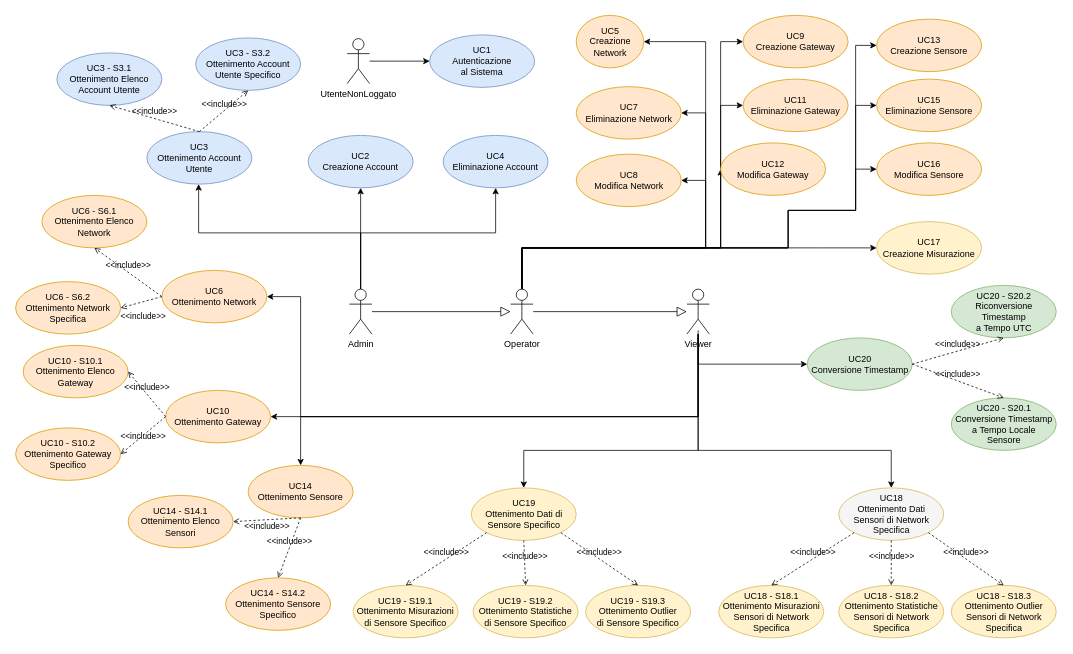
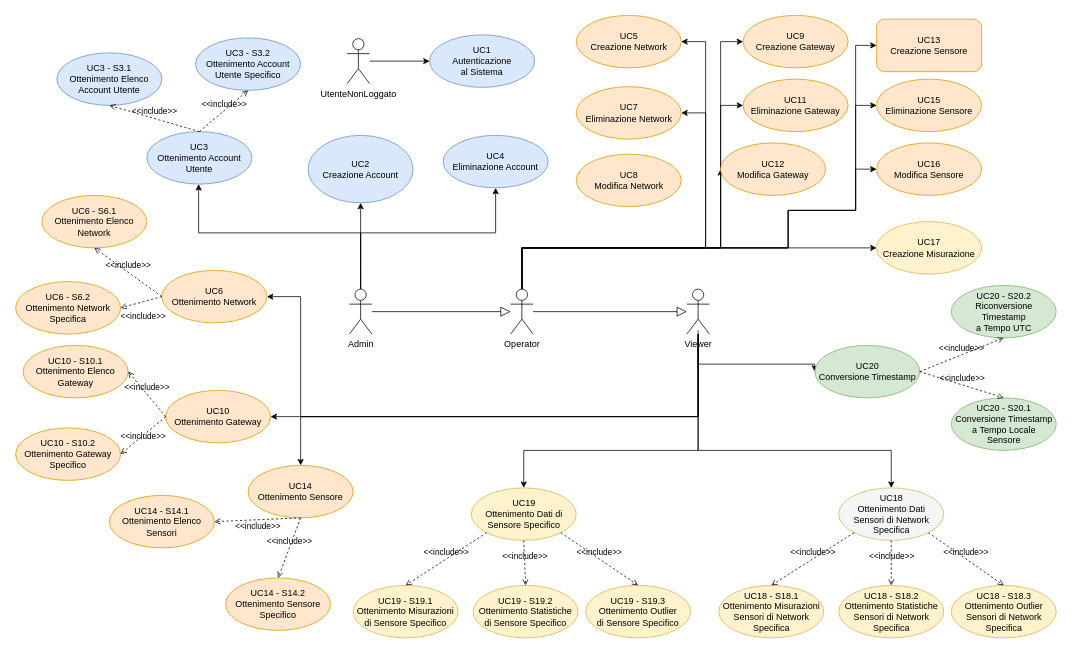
node "UC5 Creazione Network": size 68x53 -> 105x53
node "UC13 Creazione Sensore": shape ellipse -> rounded rectangle
node "UC2 Creazione Account": size 105x53 -> 105x68
edge "Operator" -> "UC8 Modifica Network": removed
node "UC20 Conversione Timestamp": moved (860, 364) -> (867, 372)
node "UC14 - S14.1 Ottenimento Elenco Sensori": moved (180, 522) -> (162, 522)
